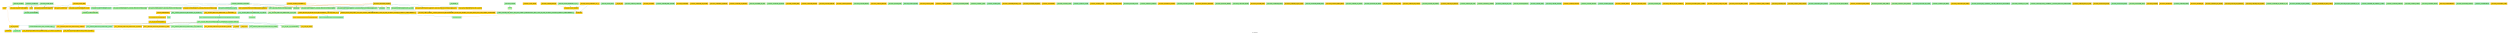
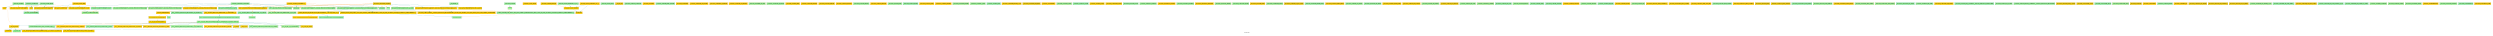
node "_ZN9LAMMPS_NS3Fix8min_stepEdPd": removed
node "_ZN9LAMMPS_NS3Fix17pack_reverse_commEiiPd": fillcolor gold -> palegreen
